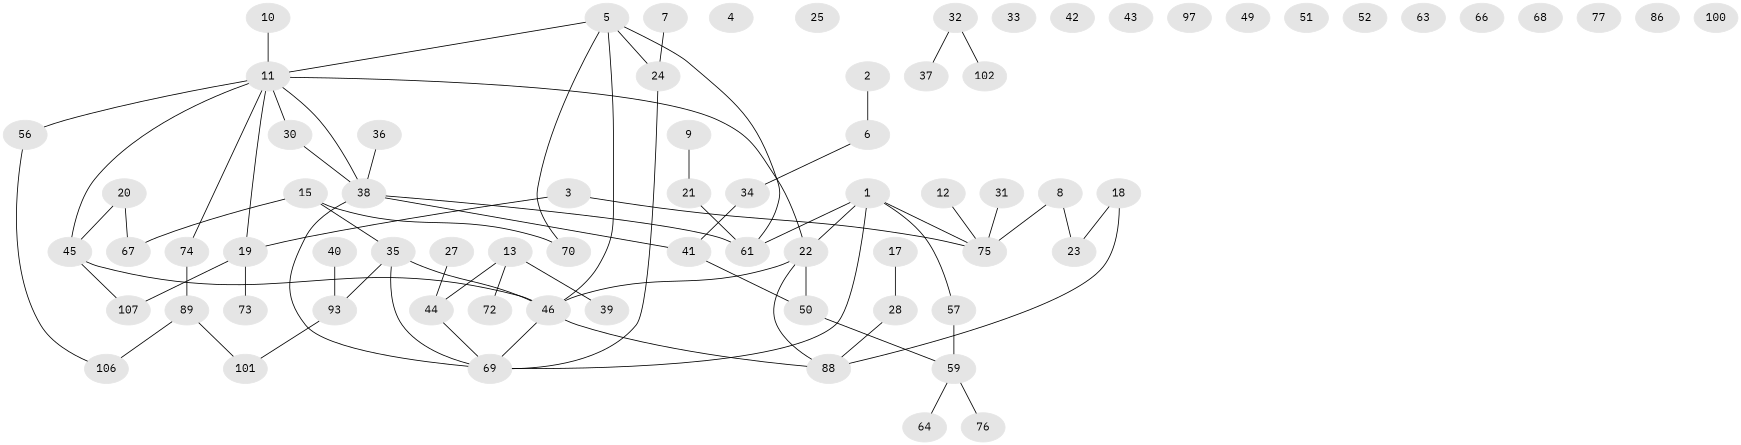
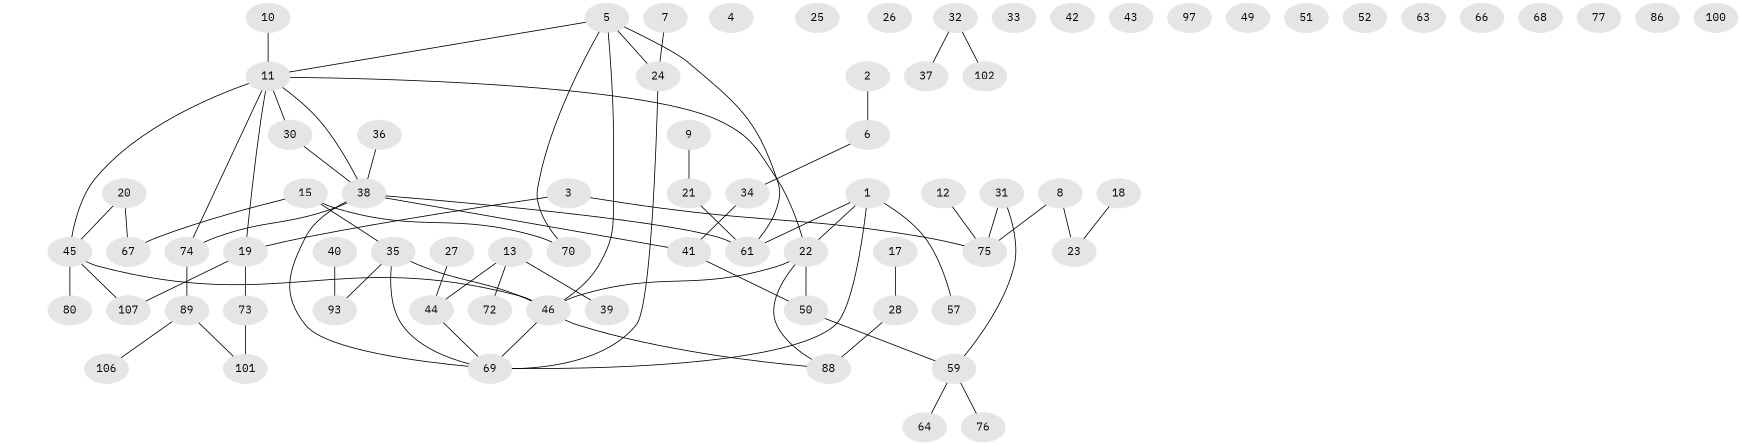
node "26": added
node "56": removed
edge "38" -- "74": added
edge "1" -- "75": removed
node "80": added
edge "18" -- "88": removed
edge "93" -- "101": now "73" -- "101"
edge "57" -- "59": now "31" -- "59"
